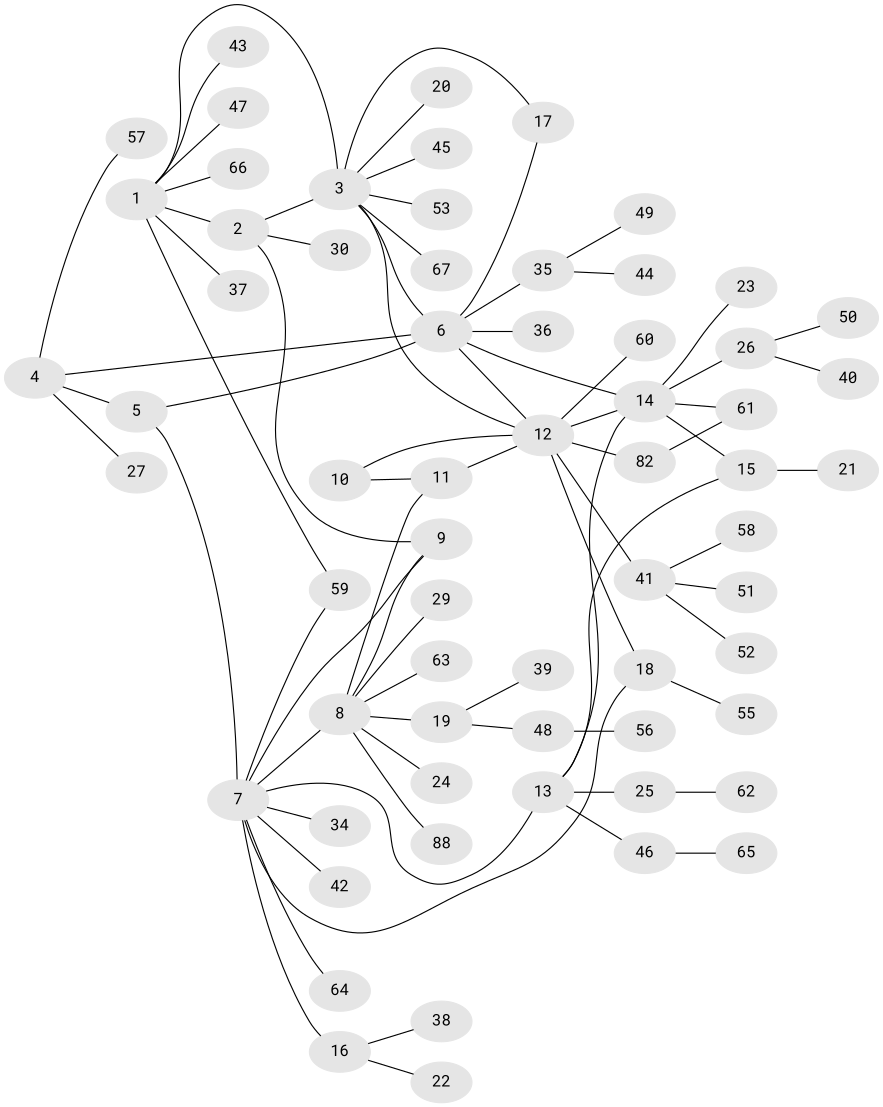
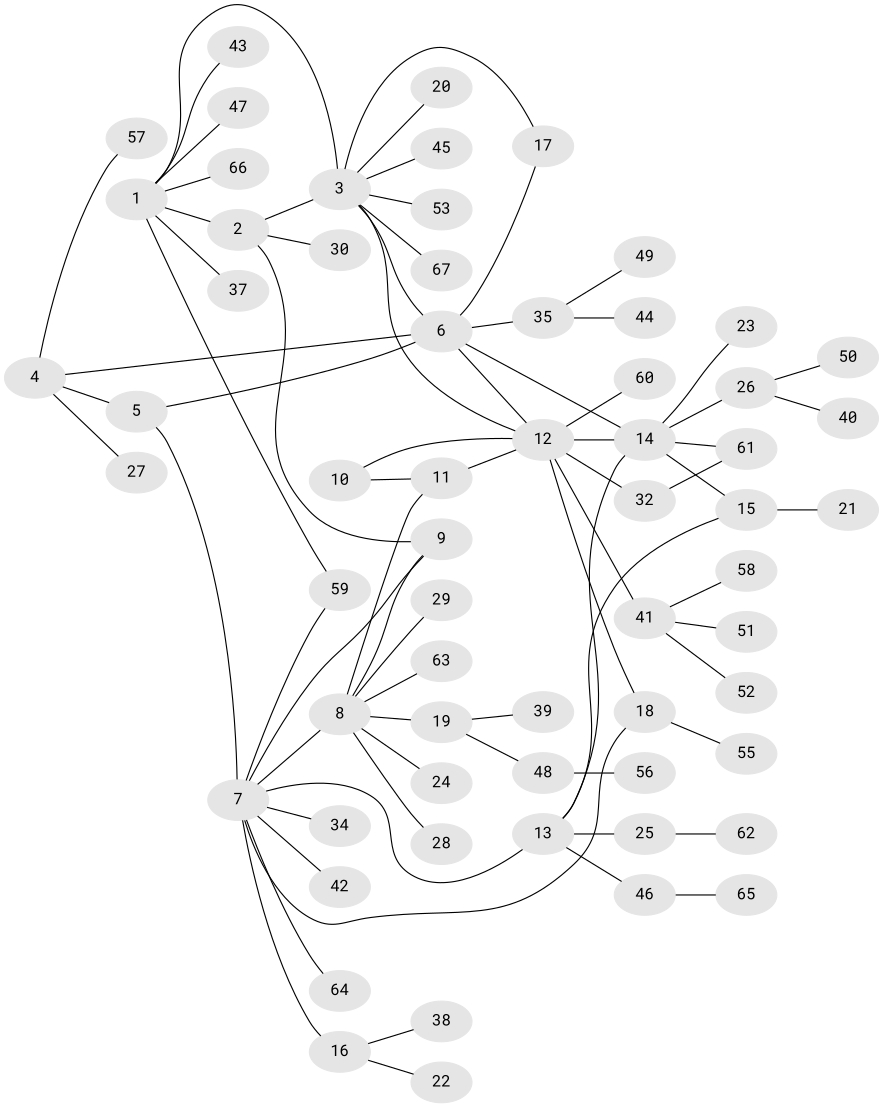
node "36": removed
node "82": label "82" -> "32"
node "88": label "88" -> "28"
